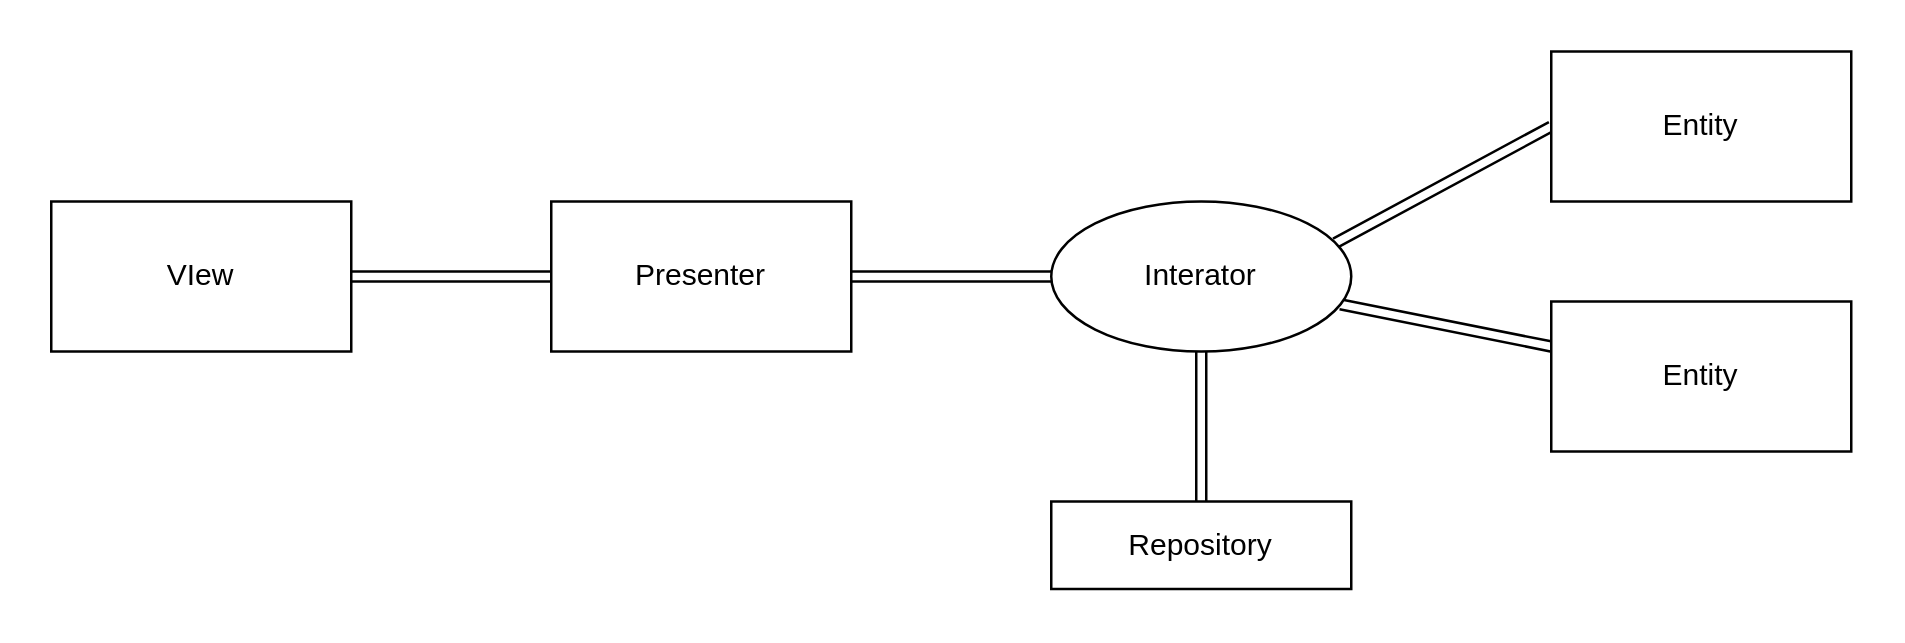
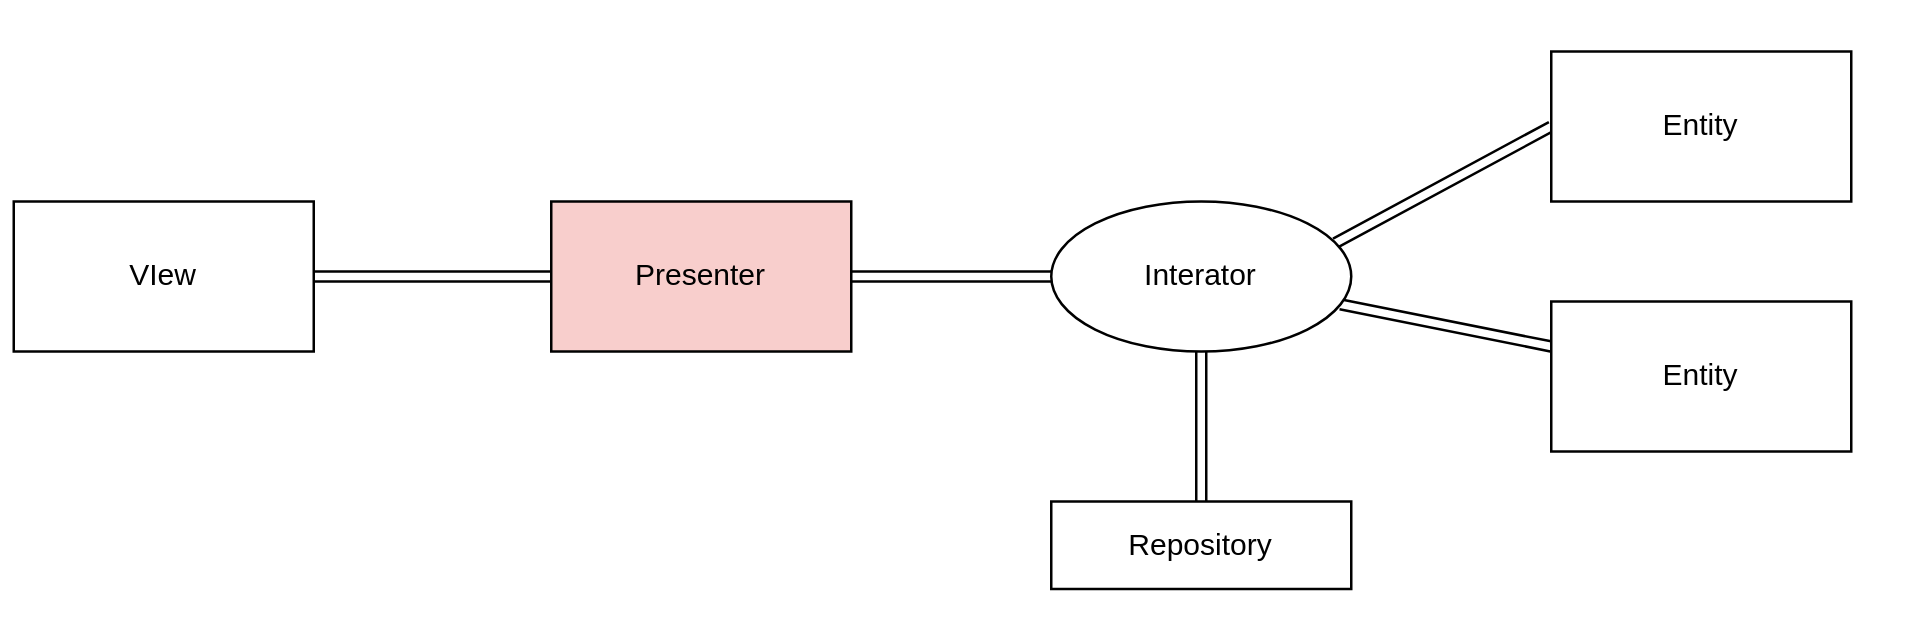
node "VIew": moved (201, 276) -> (164, 276)
node "Presenter": fillcolor #ffffff -> #f8cecc
